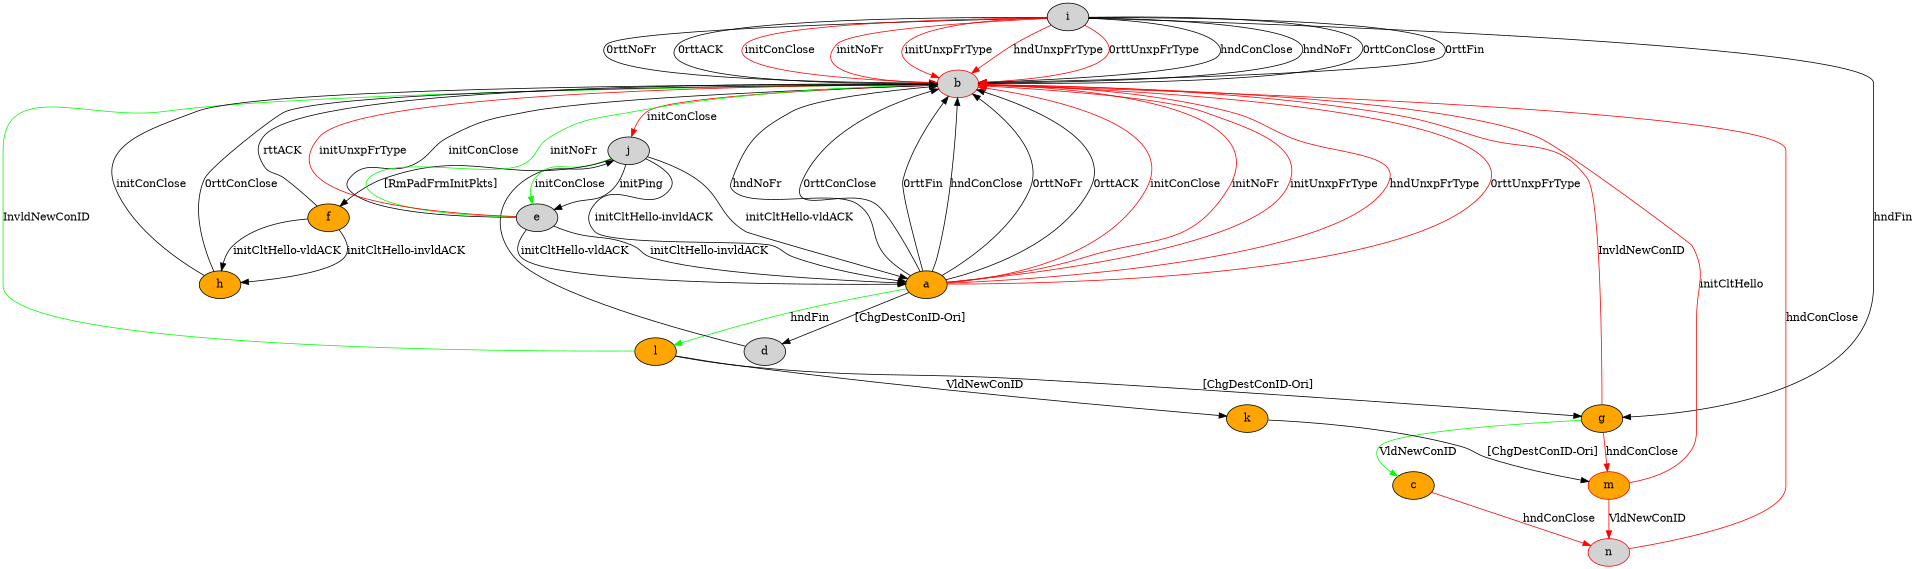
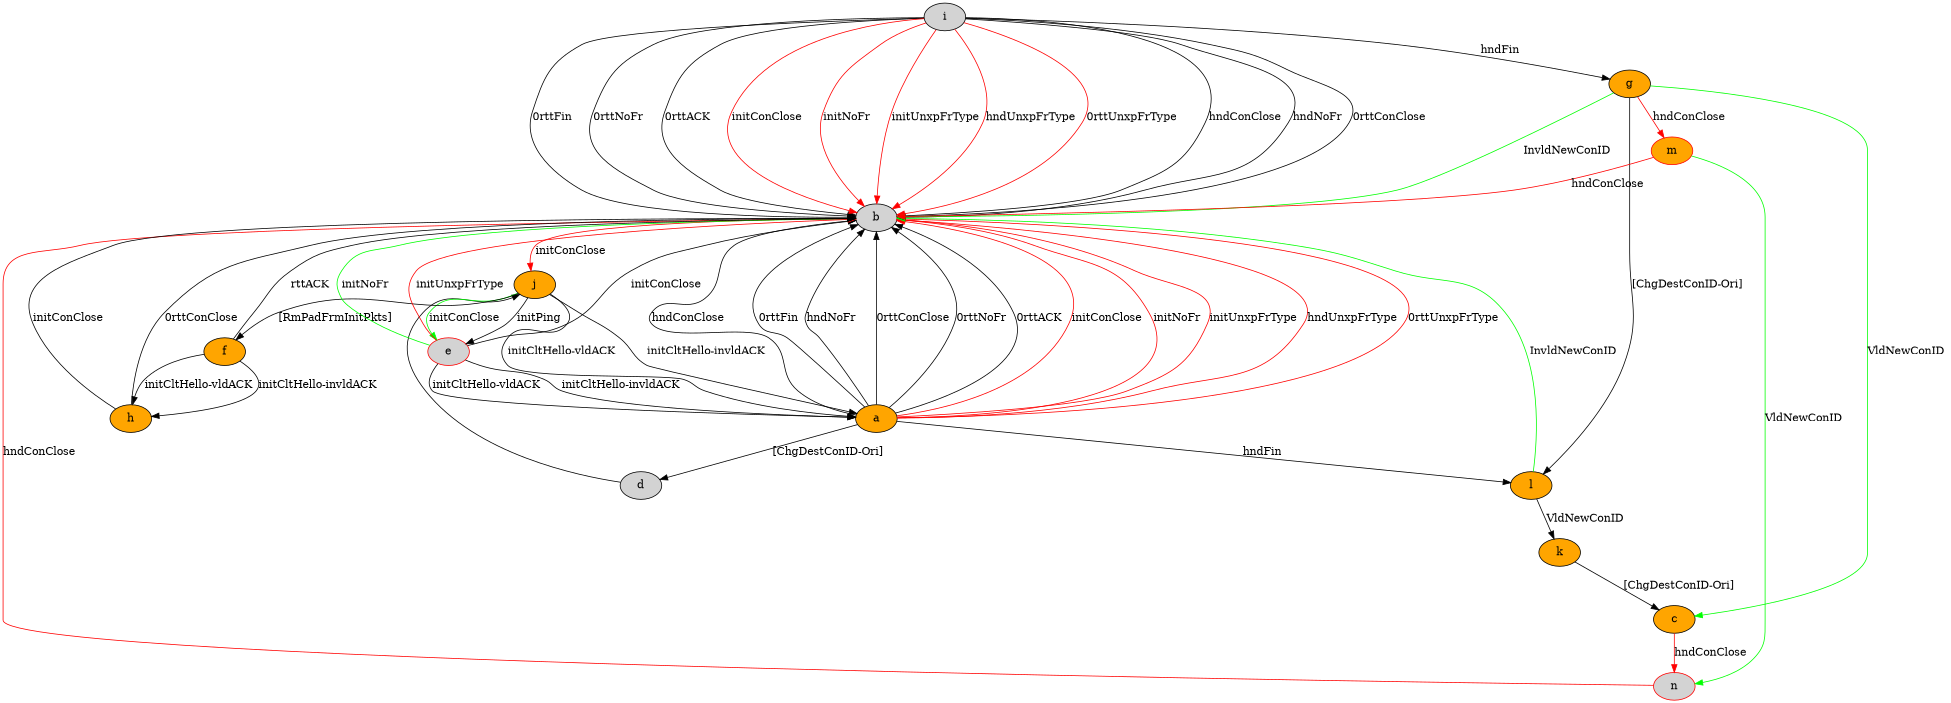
node "b": color red -> black
edge "g" -> "b": color red -> green
node "j": fillcolor lightgrey -> orange
node "e": color black -> red
edge "m" -> "b": label "initCltHello " -> "hndConClose "
edge "a" -> "l": color green -> black
edge "l" -> "g": reversed
edge "k" -> "m": now "k" -> "c"
edge "m" -> "n": color red -> green
